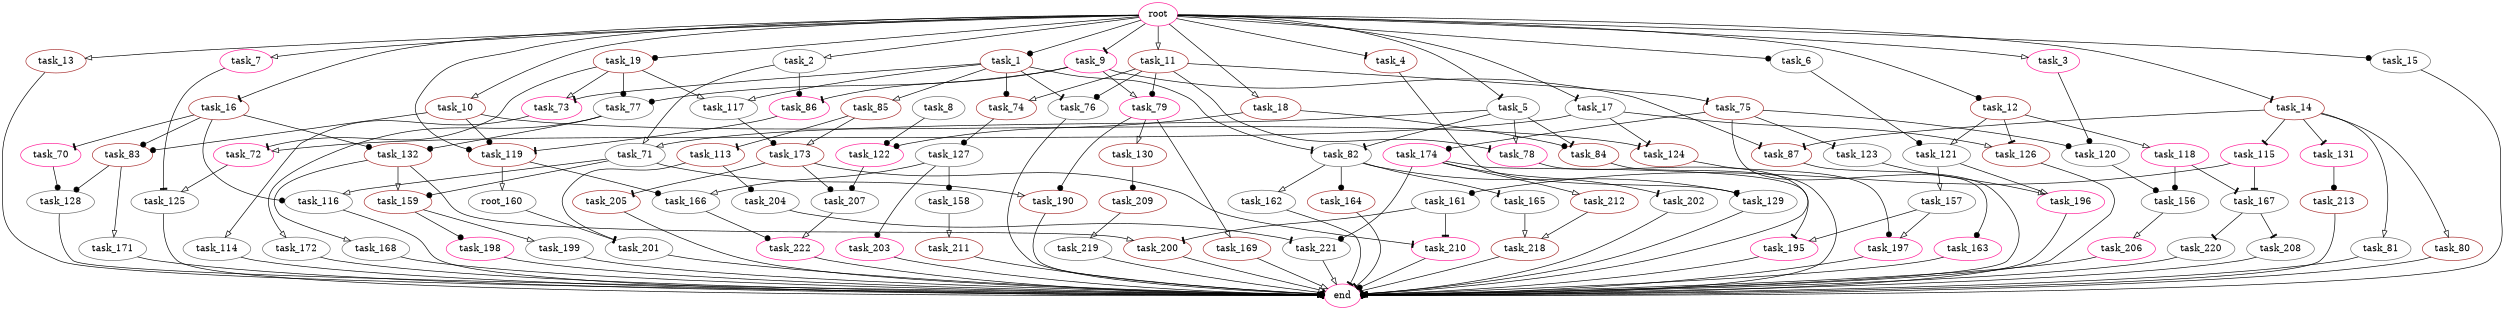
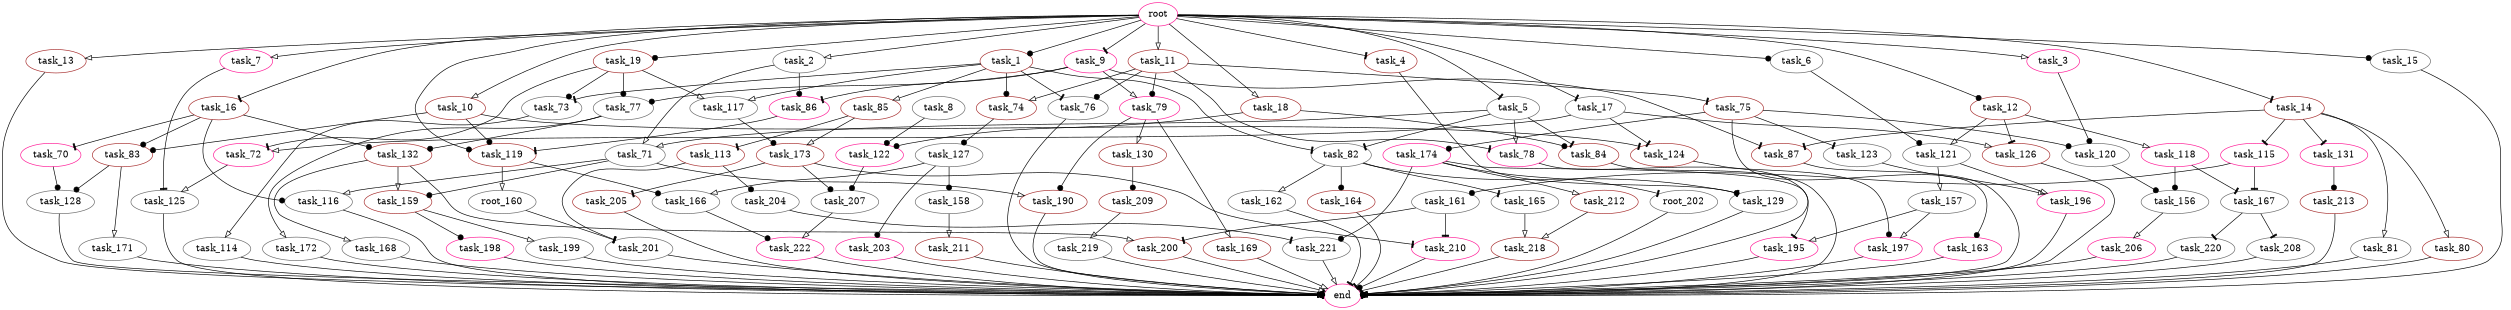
edge "task_19" -> "task_73": arrowhead onormal -> dot
node "task_73": color deeppink -> gray40
node "task_202": label "task_202" -> "root_202"
